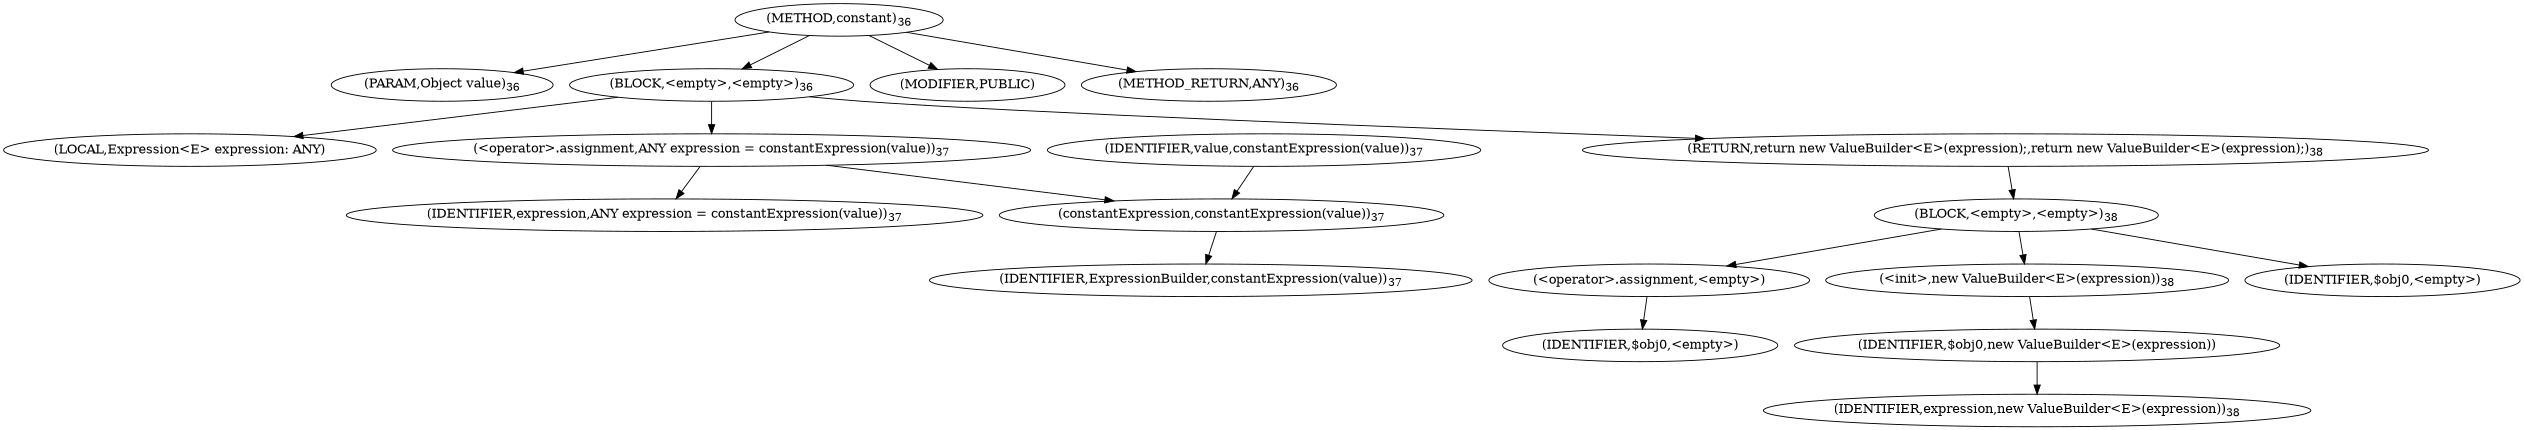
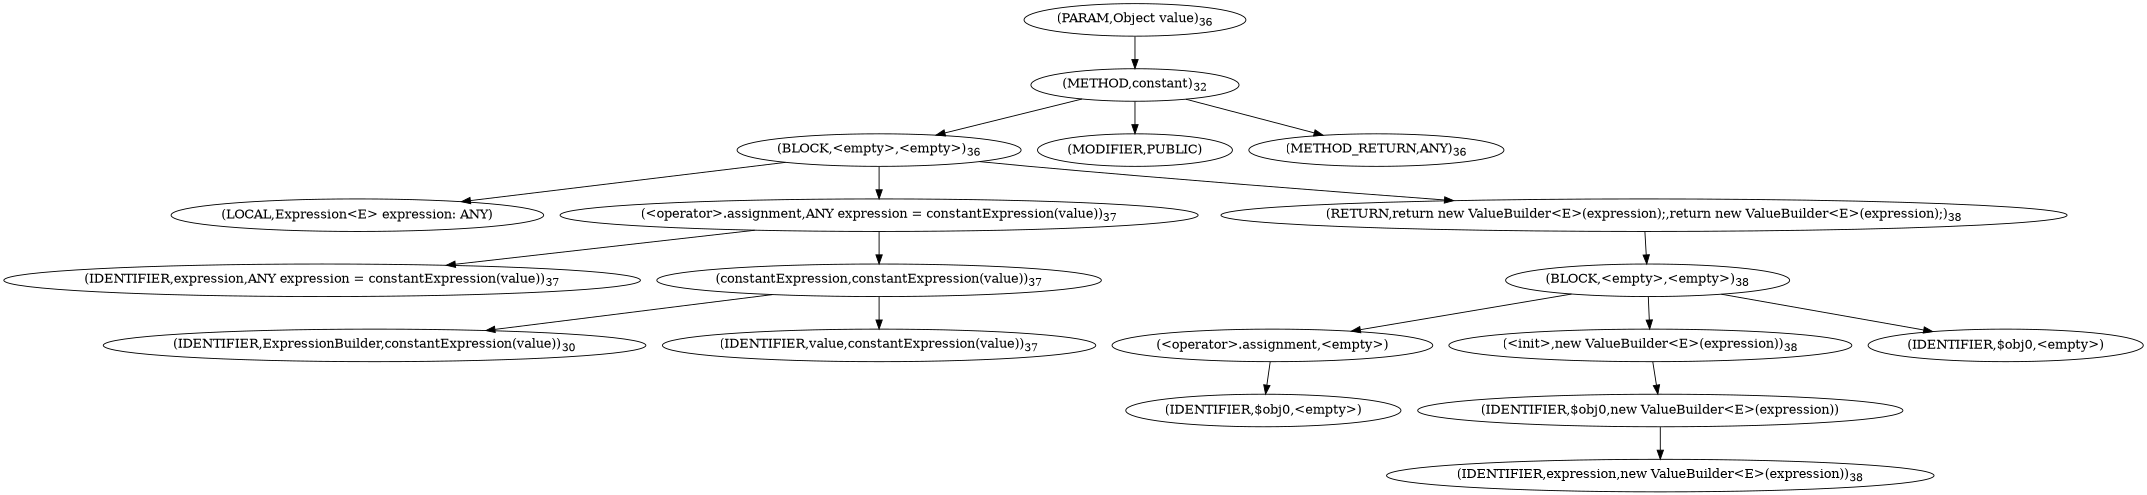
node "(METHOD,constant)": text "36" -> "32"
edge "(METHOD,constant)" -> "(PARAM,Object value)": reversed
edge "(IDENTIFIER,value,constantExpression(value))" -> "(constantExpression,constantExpression(value))": reversed
node "(IDENTIFIER,ExpressionBuilder,constantExpression(value))": text "37" -> "30"
